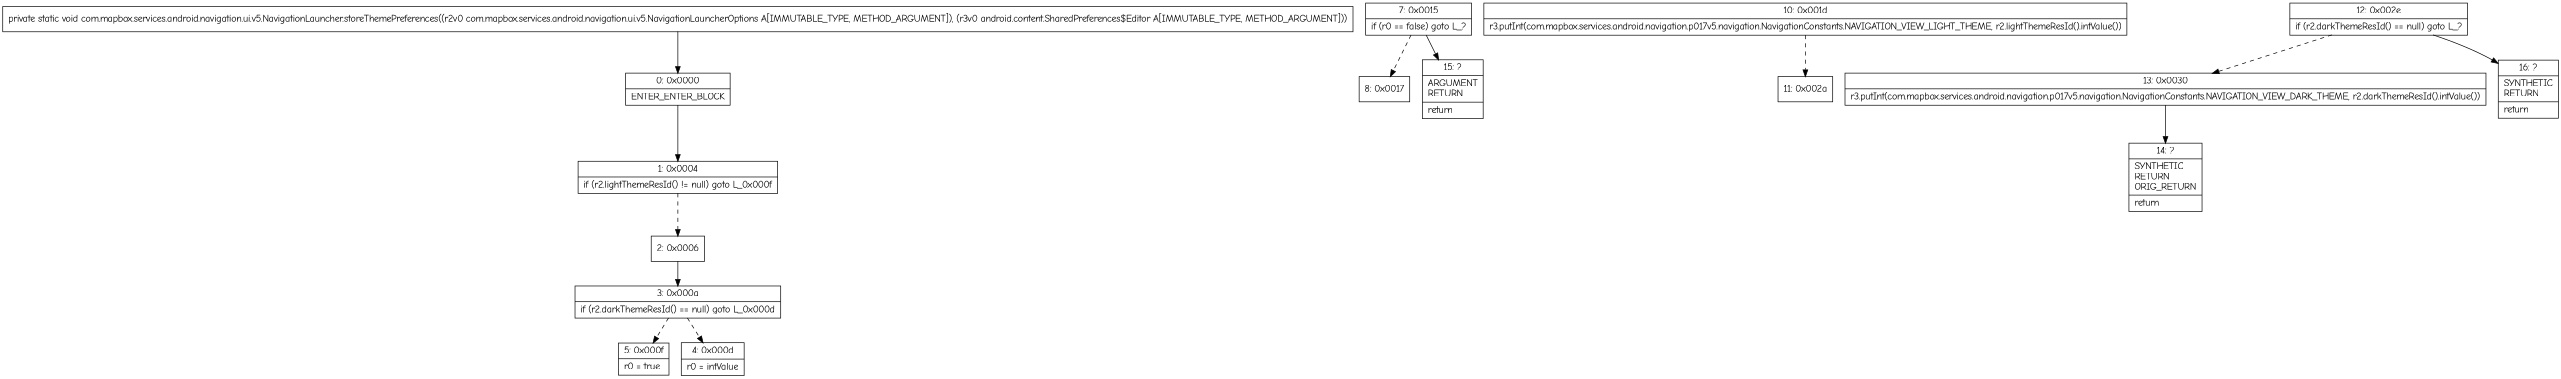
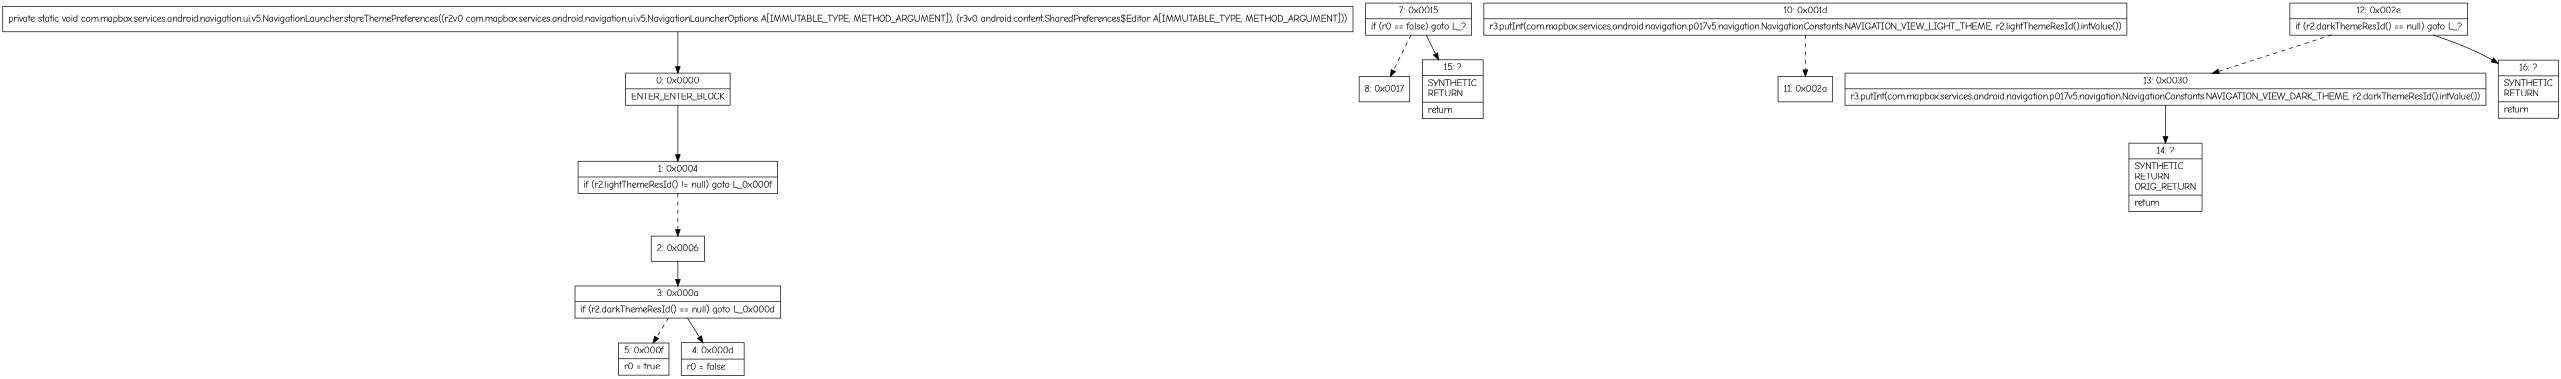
node "15: ?": text "ARGUMENT" -> "SYNTHETIC"
edge "3: 0x000a" -> "4: 0x000d": style dashed -> solid
node "4: 0x000d": text "r0 = intValue" -> "r0 = false"
